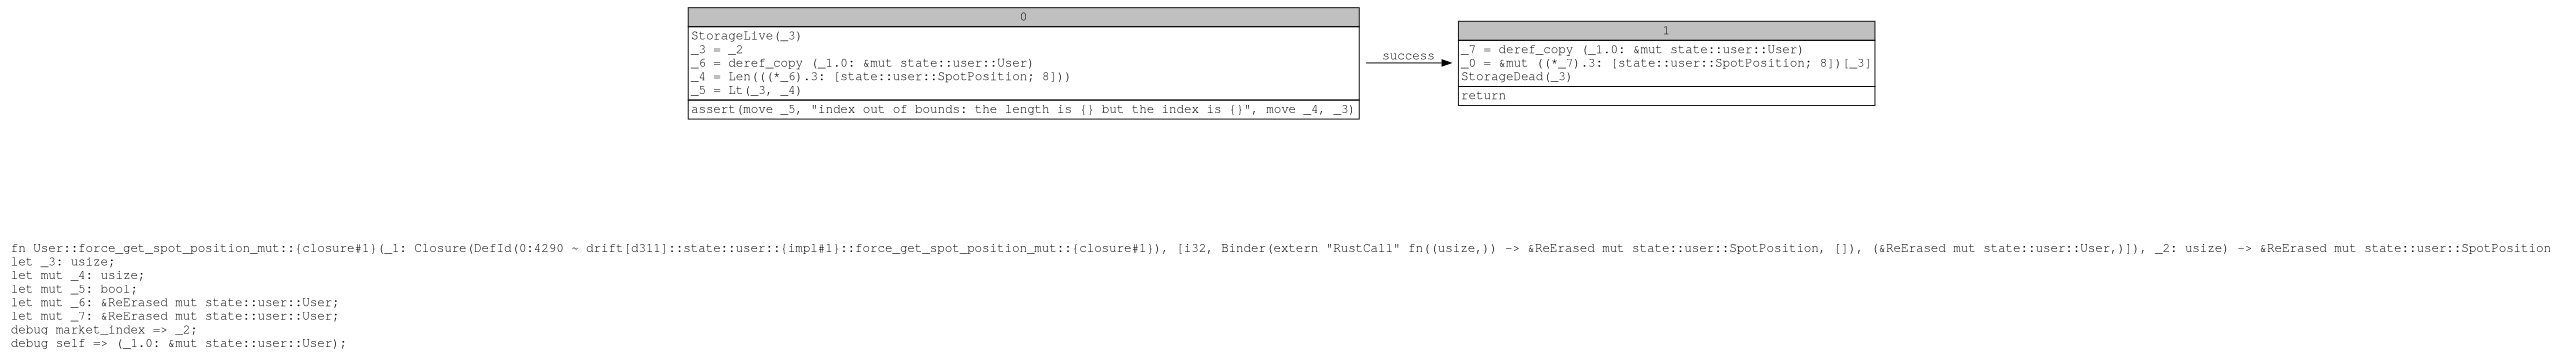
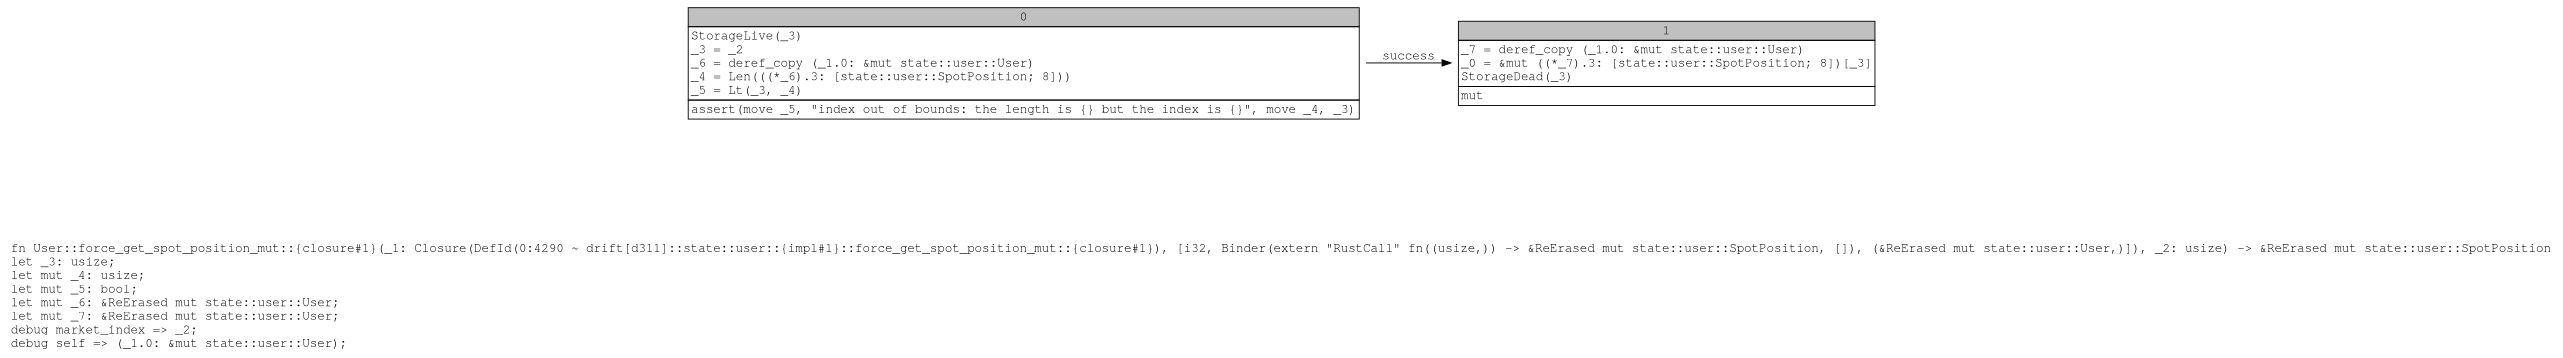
node "1": text "return" -> "mut"
